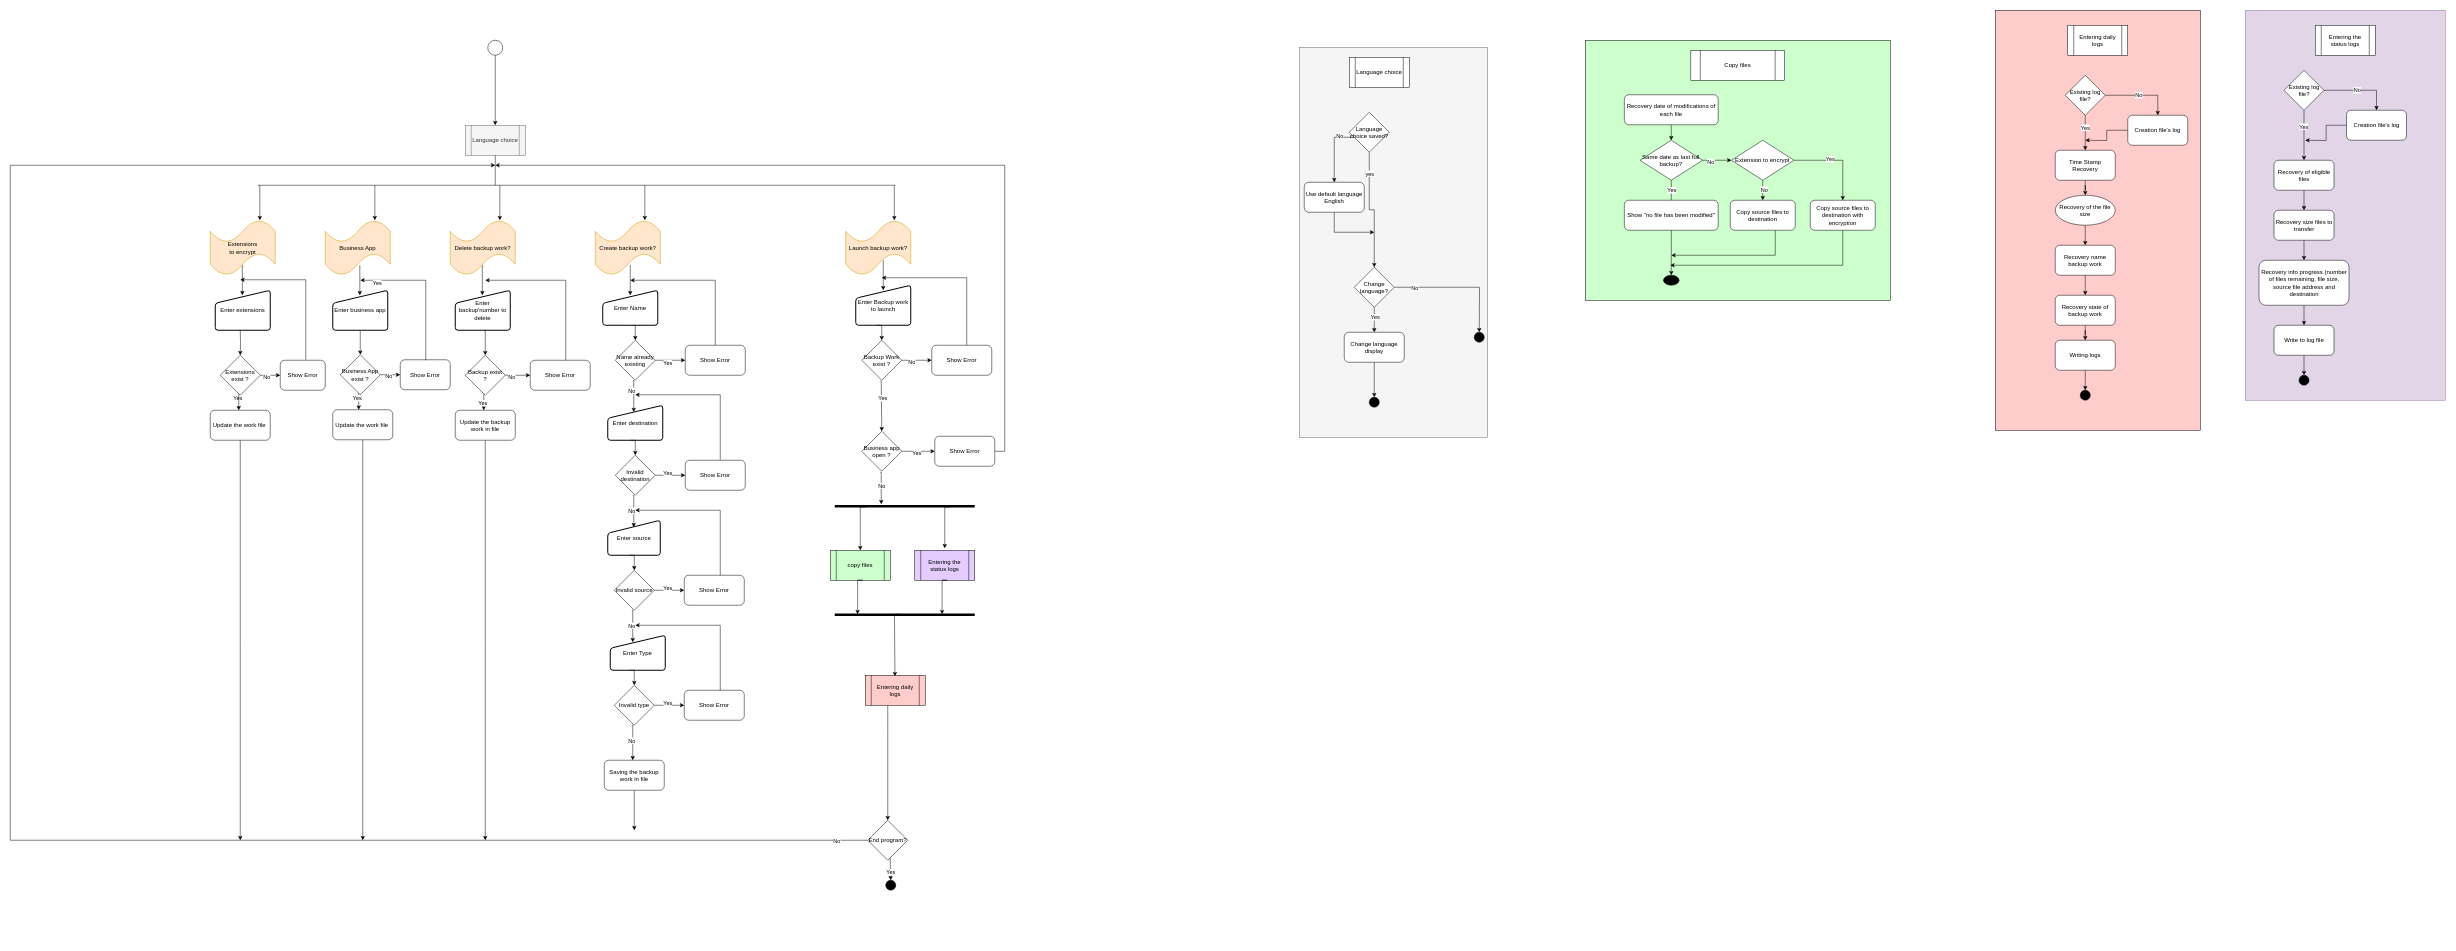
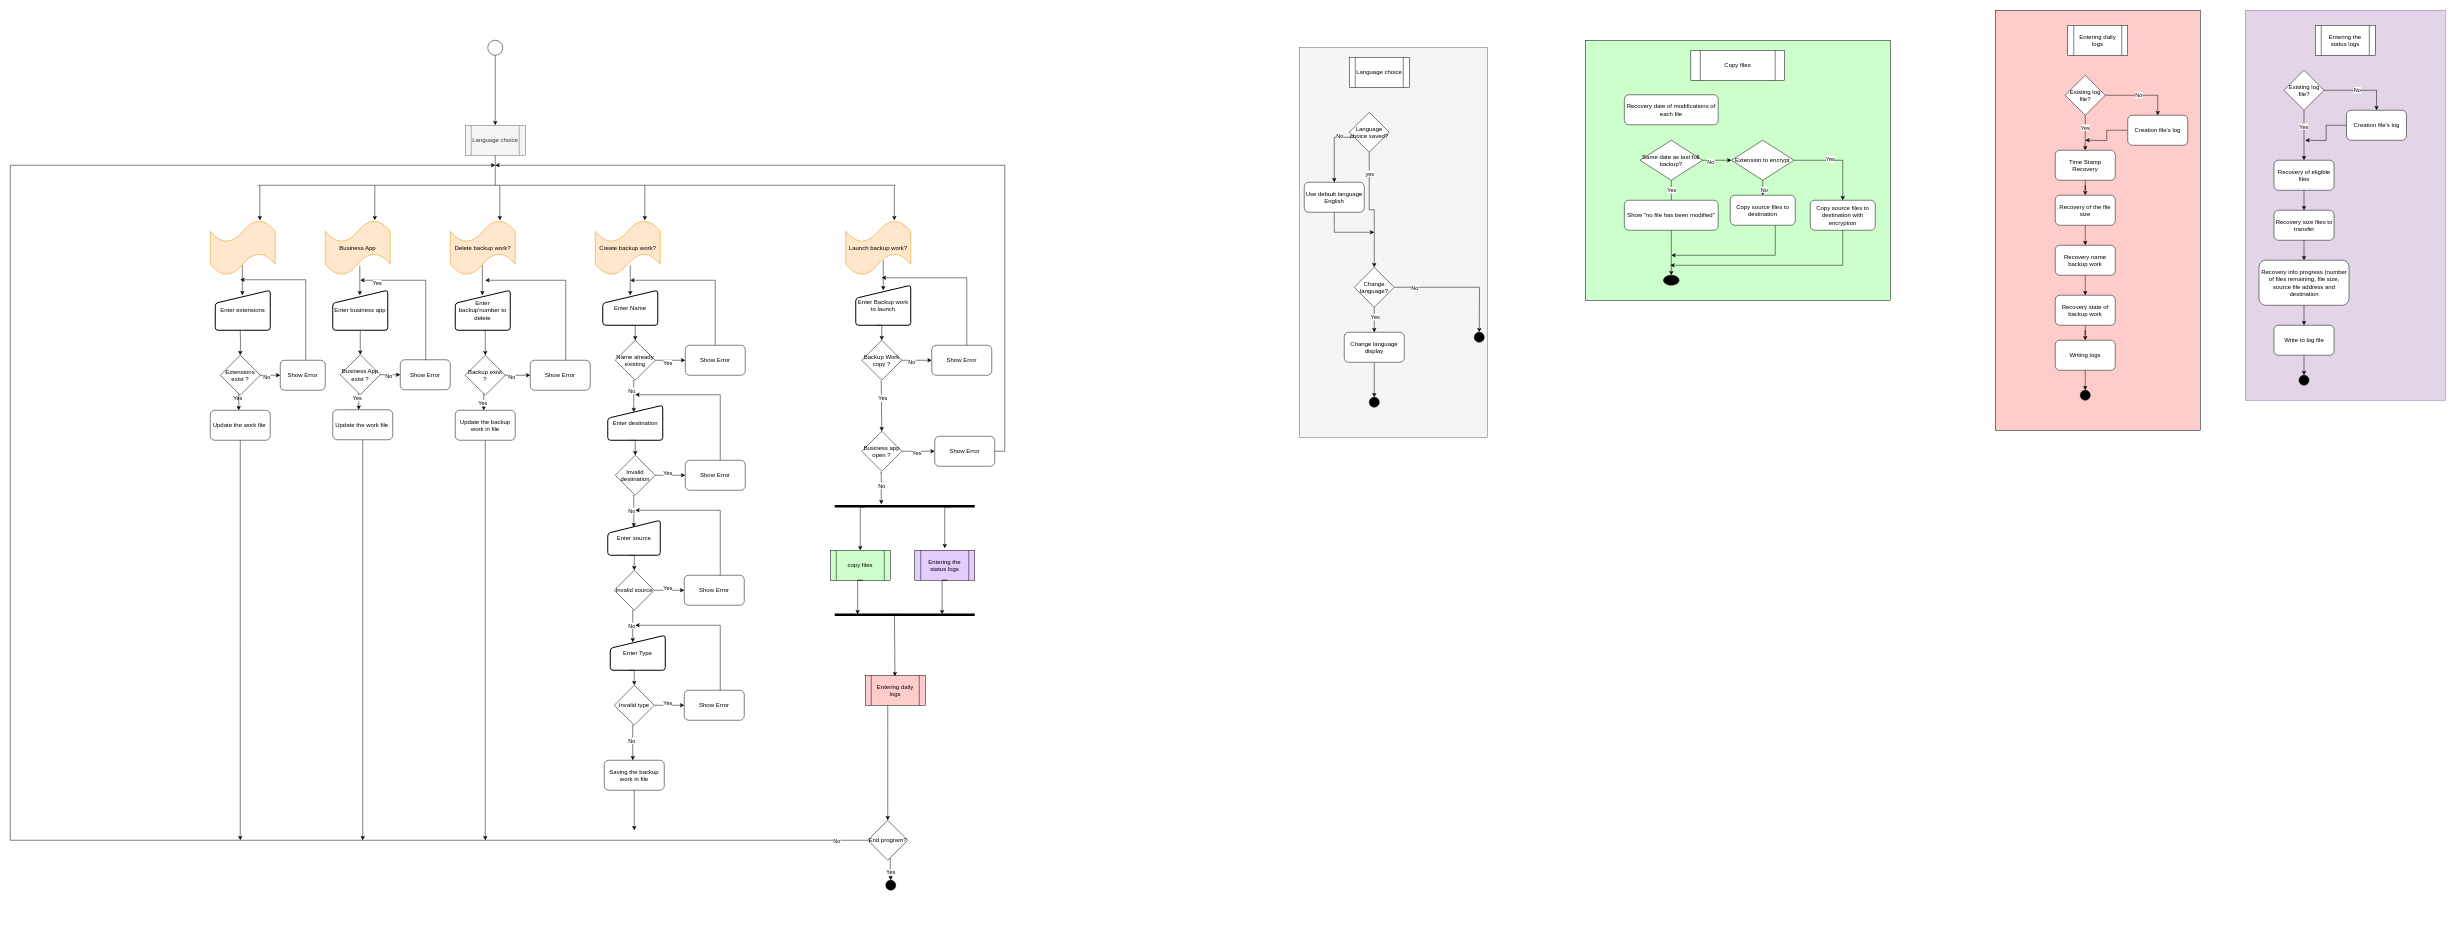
edge "Recovery date of modifications of each file" -> "Same date as last full backup?": removed
node "Recovery of the file size": shape ellipse -> rounded rectangle
node "Copy source files to destination": moved (1763, 215) -> (1763, 210)
node "Extensions to encrypt": removed
node "Backup Work exist ?": label "Backup Work exist ?" -> "Backup Work copy ?"
